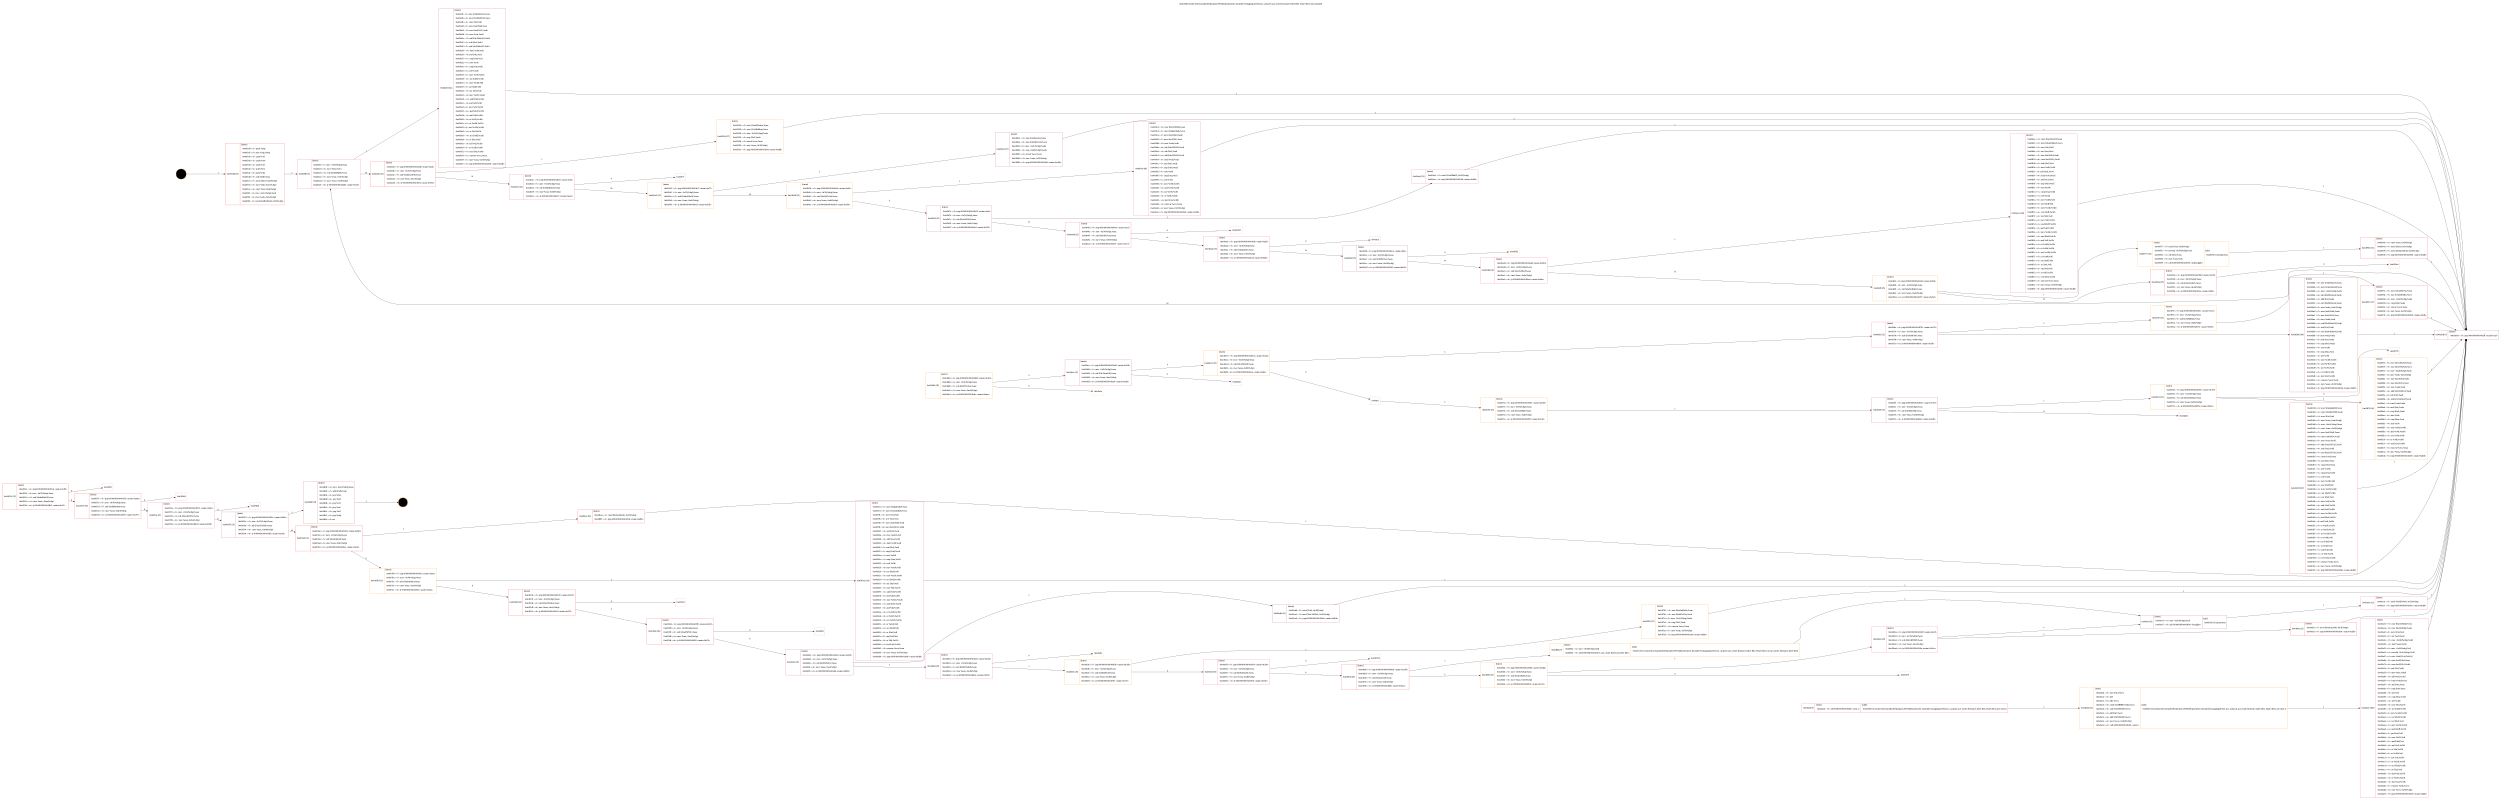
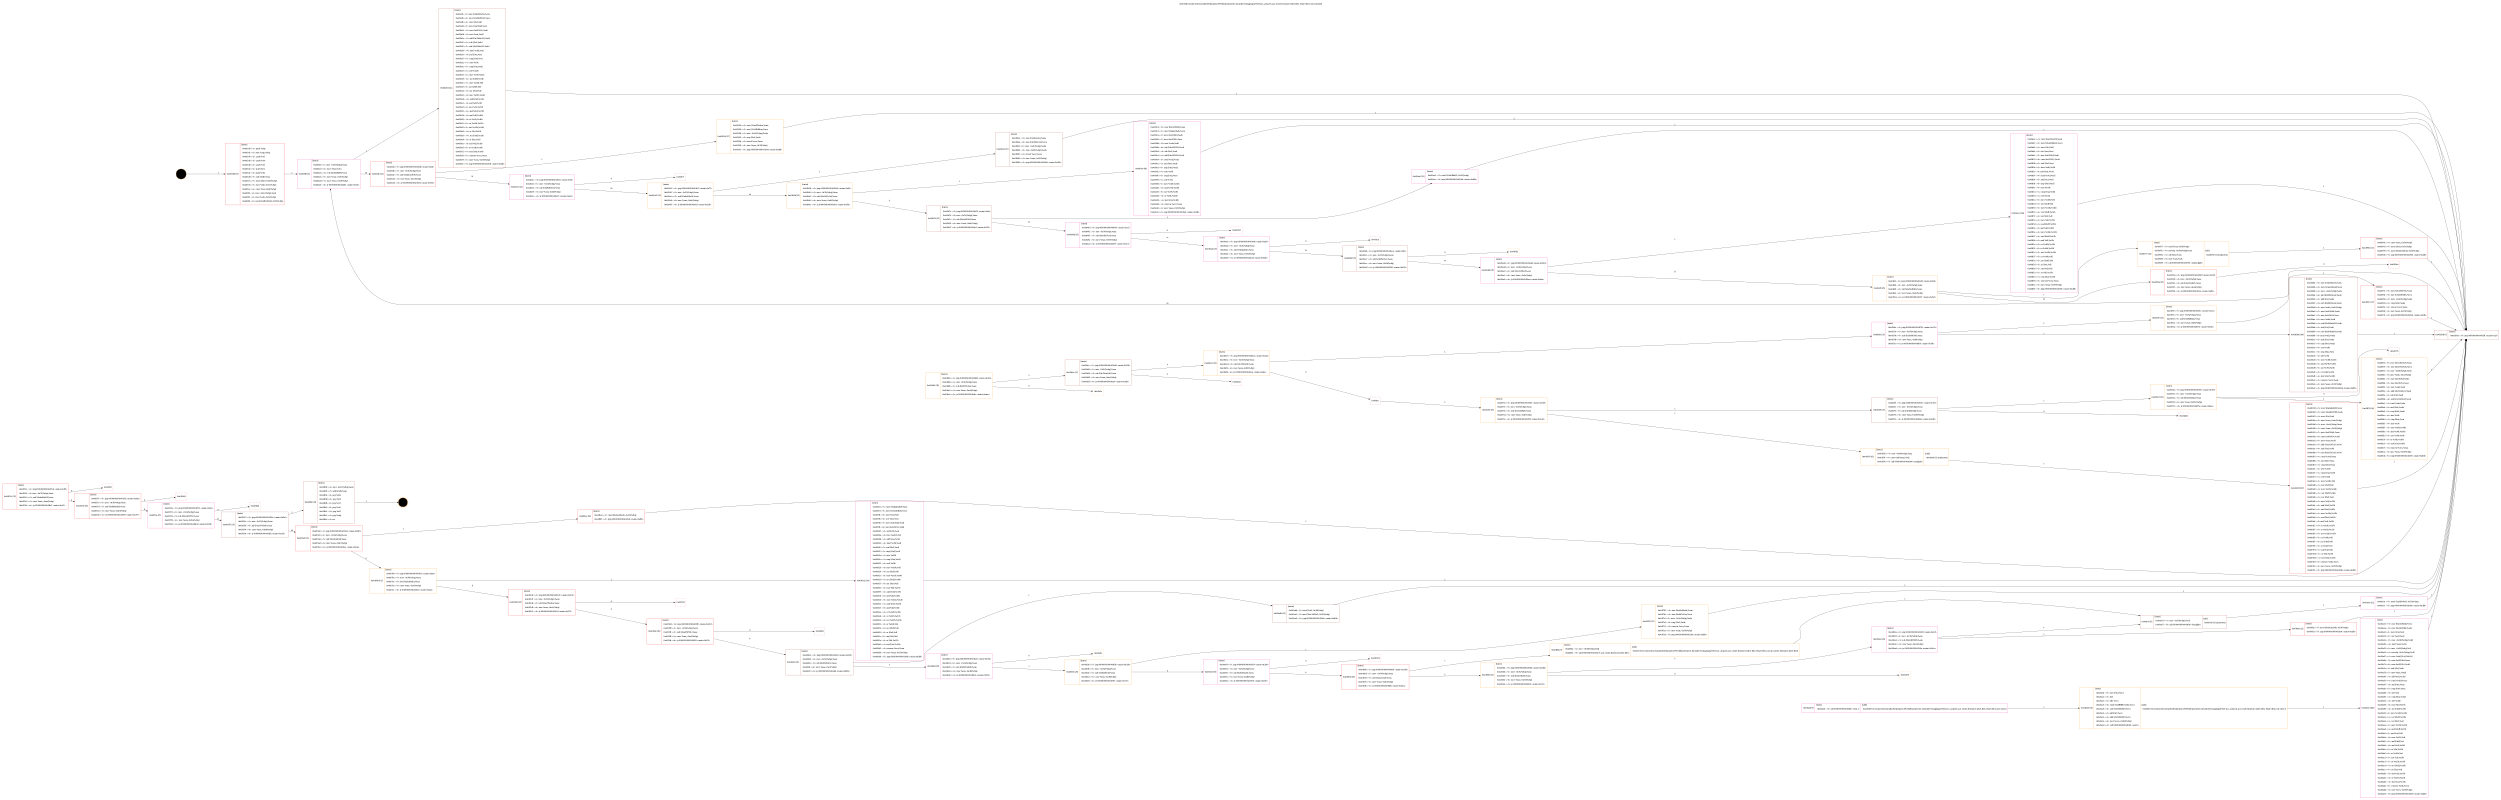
node "0x401870 [13]": added
